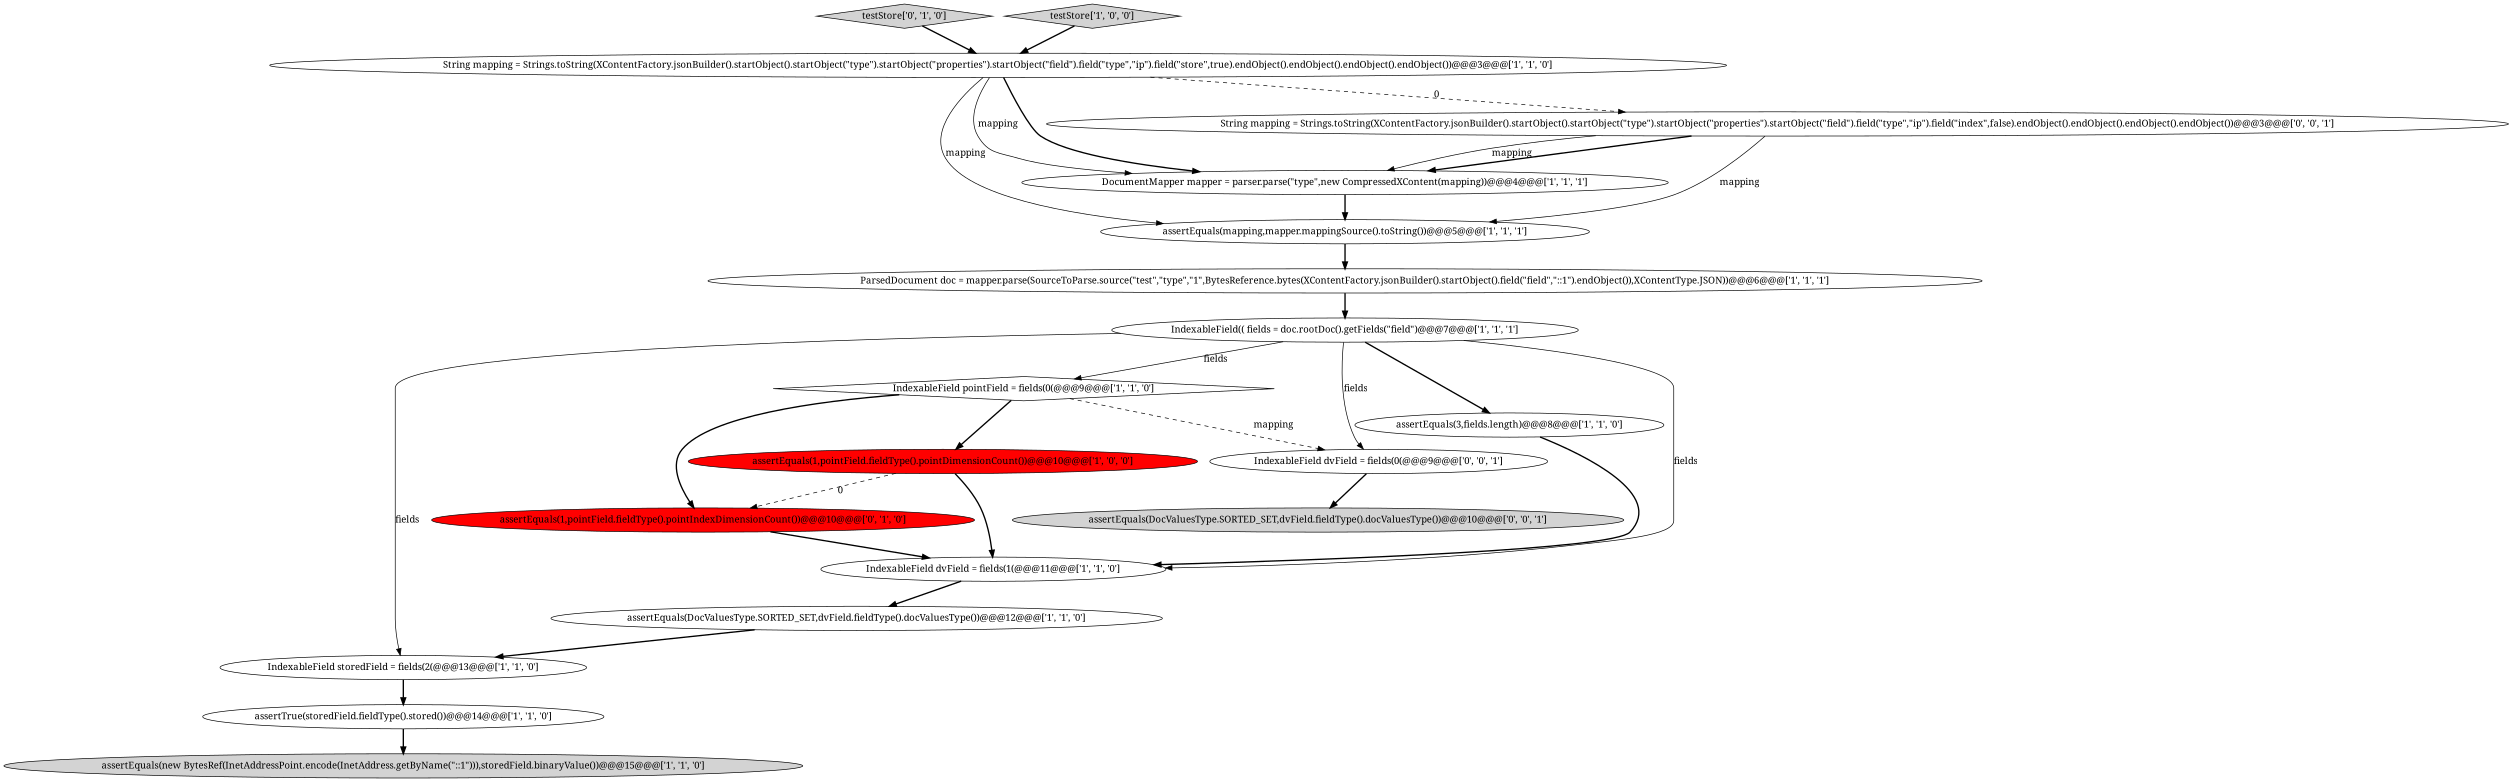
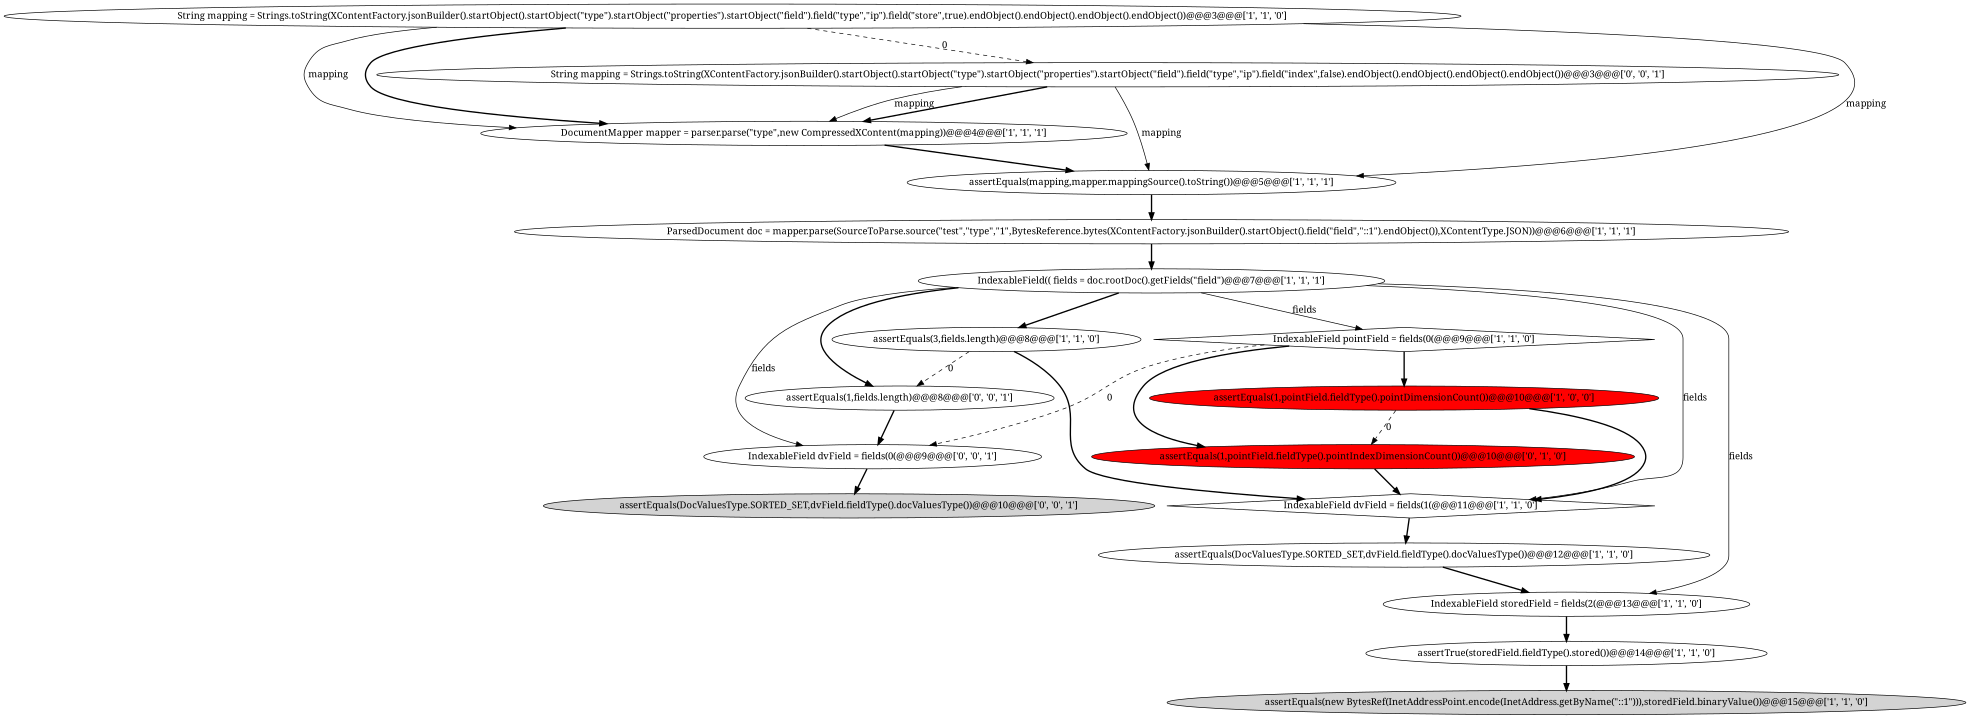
node "testStore['0', '1', '0']": removed
node "testStore['1', '0', '0']": removed
node "assertEquals(1,fields.length)@@@8@@@['0', '0', '1']": added
edge "IndexableField pointField = fields(0(@@@9@@@['1', '1', '0']" -> "IndexableField dvField = fields(0(@@@9@@@['0', '0', '1']": label "mapping" -> "0"
node "IndexableField dvField = fields(1(@@@11@@@['1', '1', '0']": shape ellipse -> diamond
